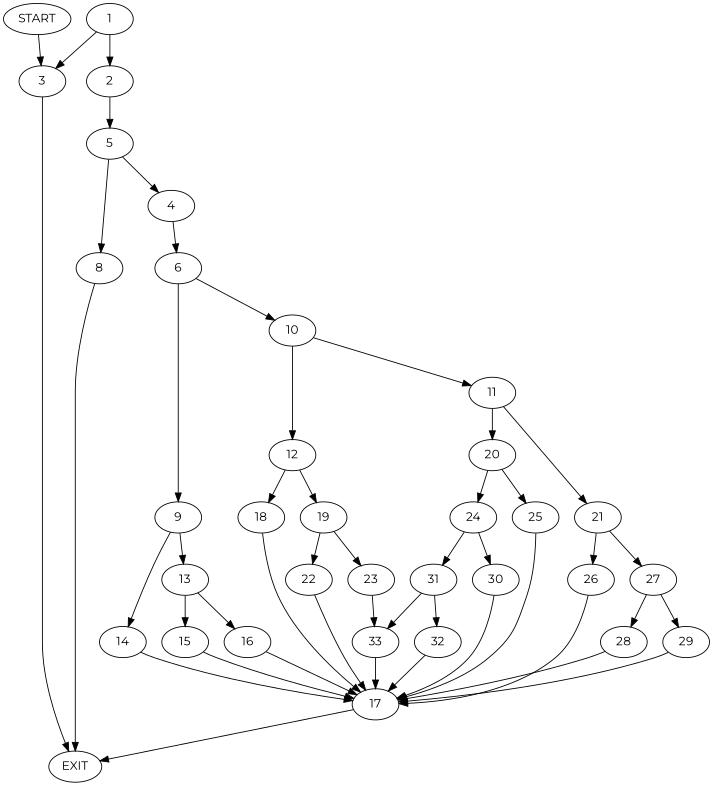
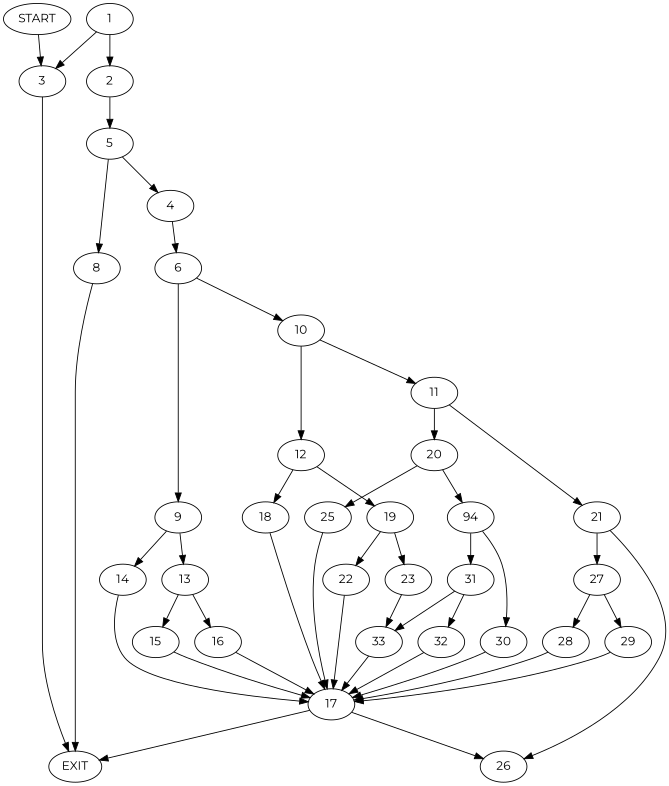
node "24": label "24" -> "94"
edge "26" -> "17": reversed
